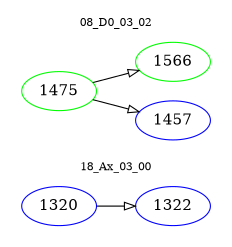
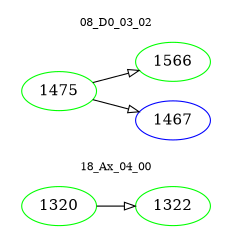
node "1457": label "1457" -> "1467"
cluster "18_Ax_03_00": label "18_Ax_03_00" -> "18_Ax_04_00"
node "1320": color blue -> green
node "1322": color blue -> green
